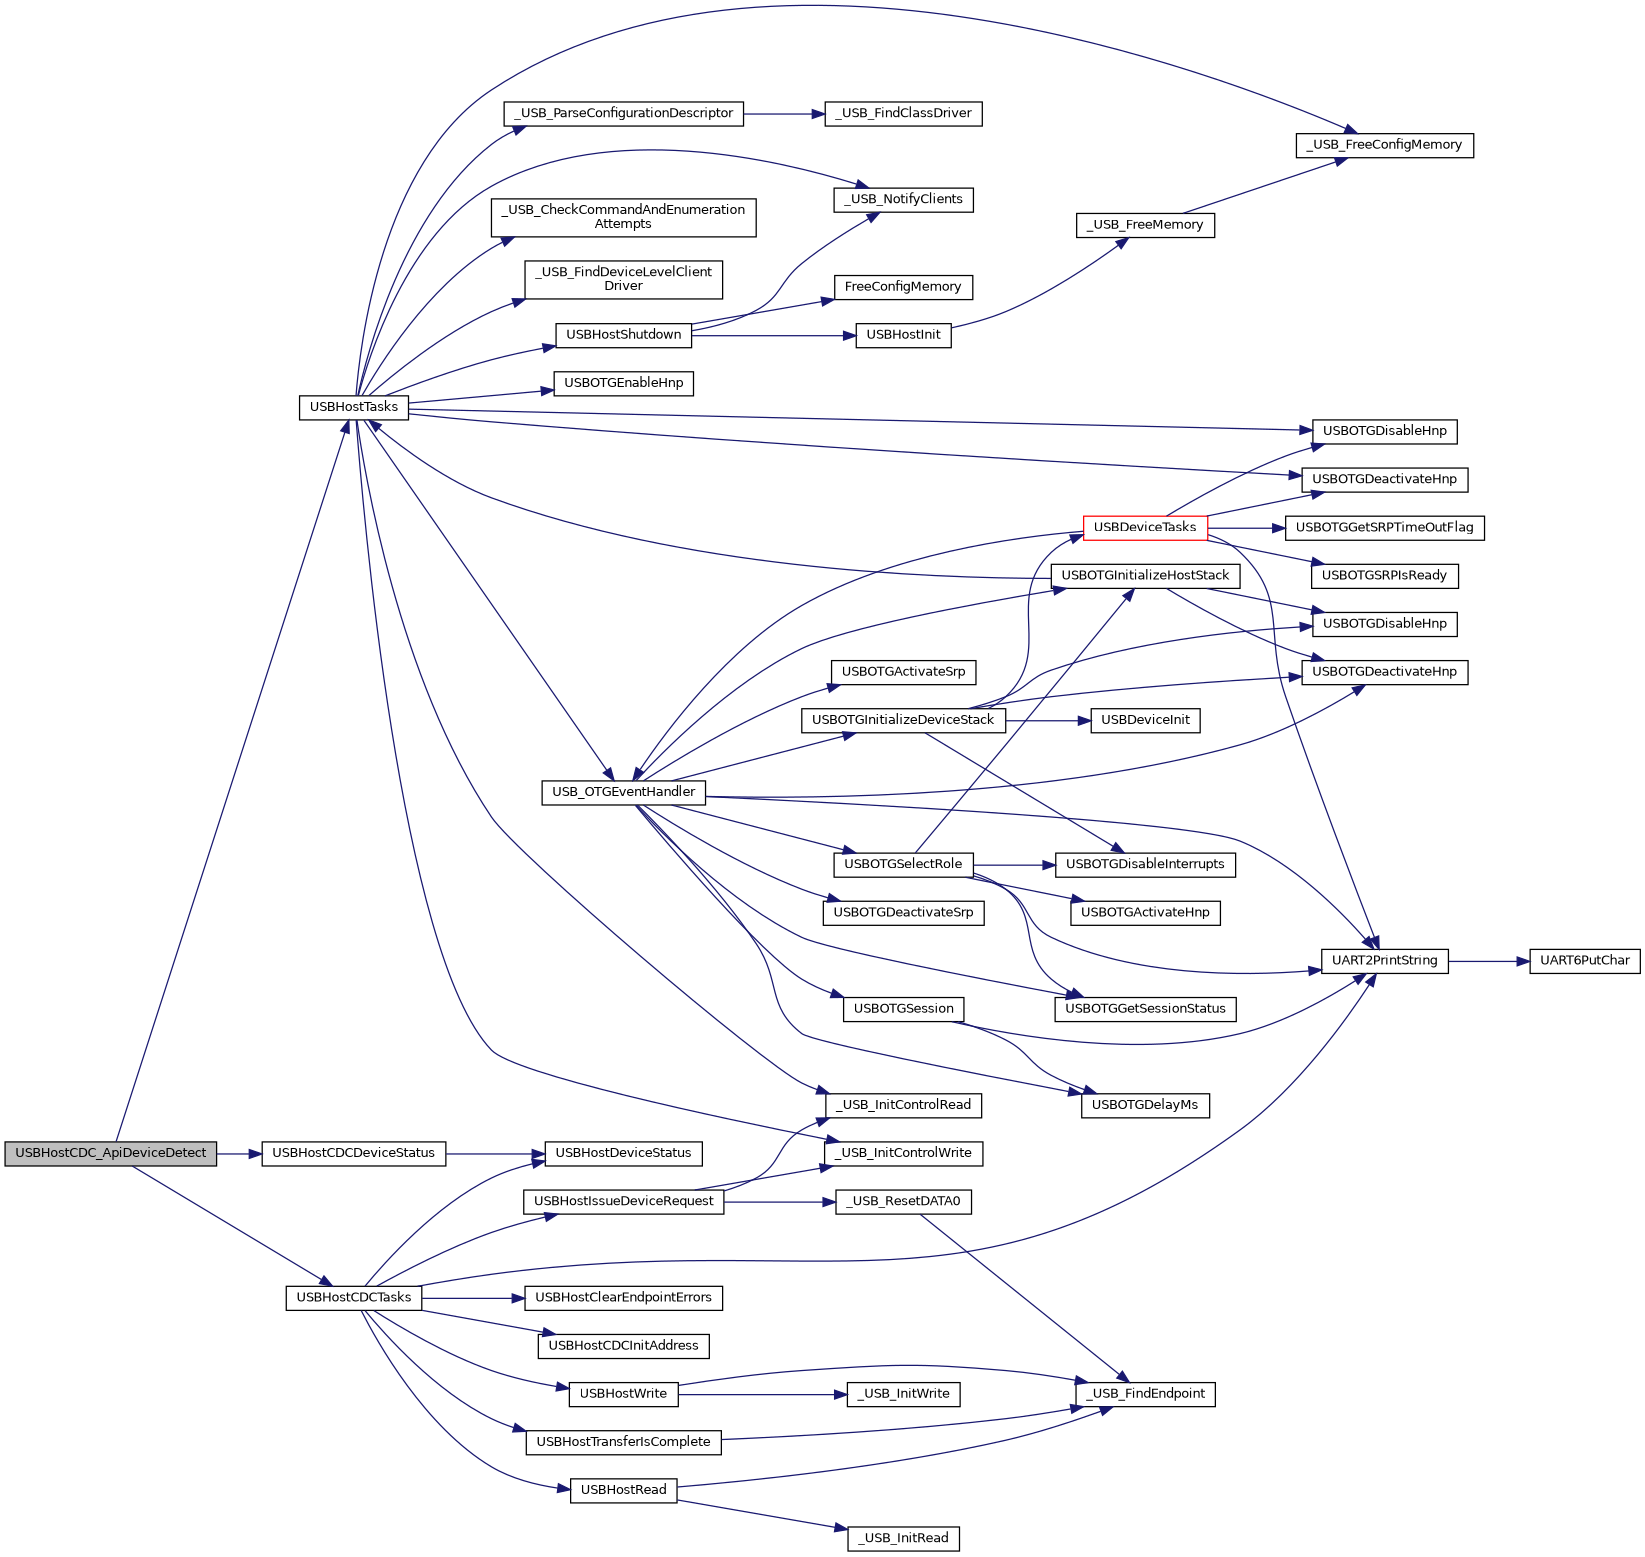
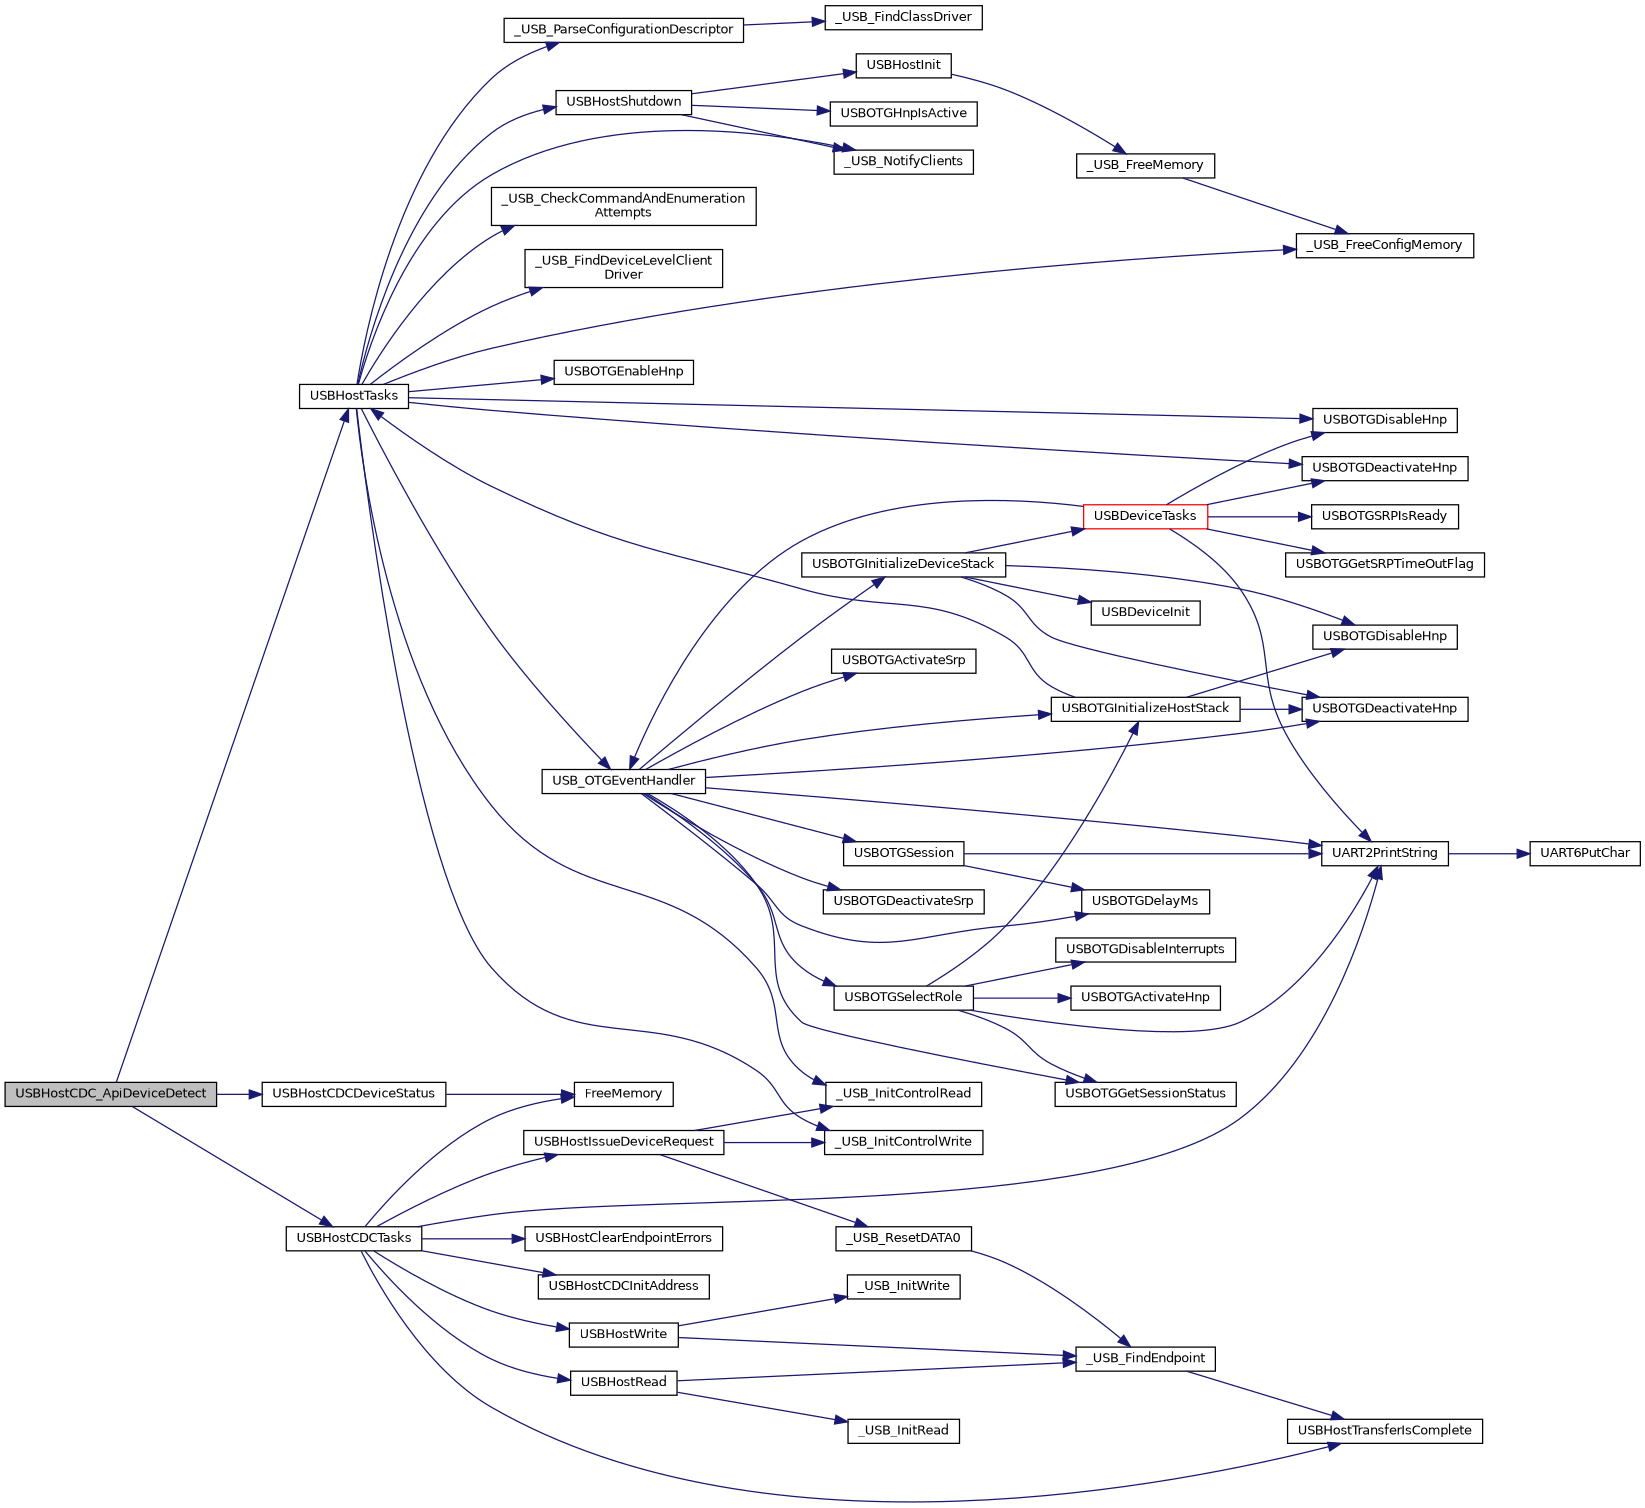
node "FreeConfigMemory": label "FreeConfigMemory" -> "USBOTGHnpIsActive"
edge "USBOTGInitializeDeviceStack" -> "USBOTGDisableInterrupts": removed
node "USBHostDeviceStatus": label "USBHostDeviceStatus" -> "FreeMemory"
edge "USBHostTransferIsComplete" -> "_USB_FindEndpoint": reversed
